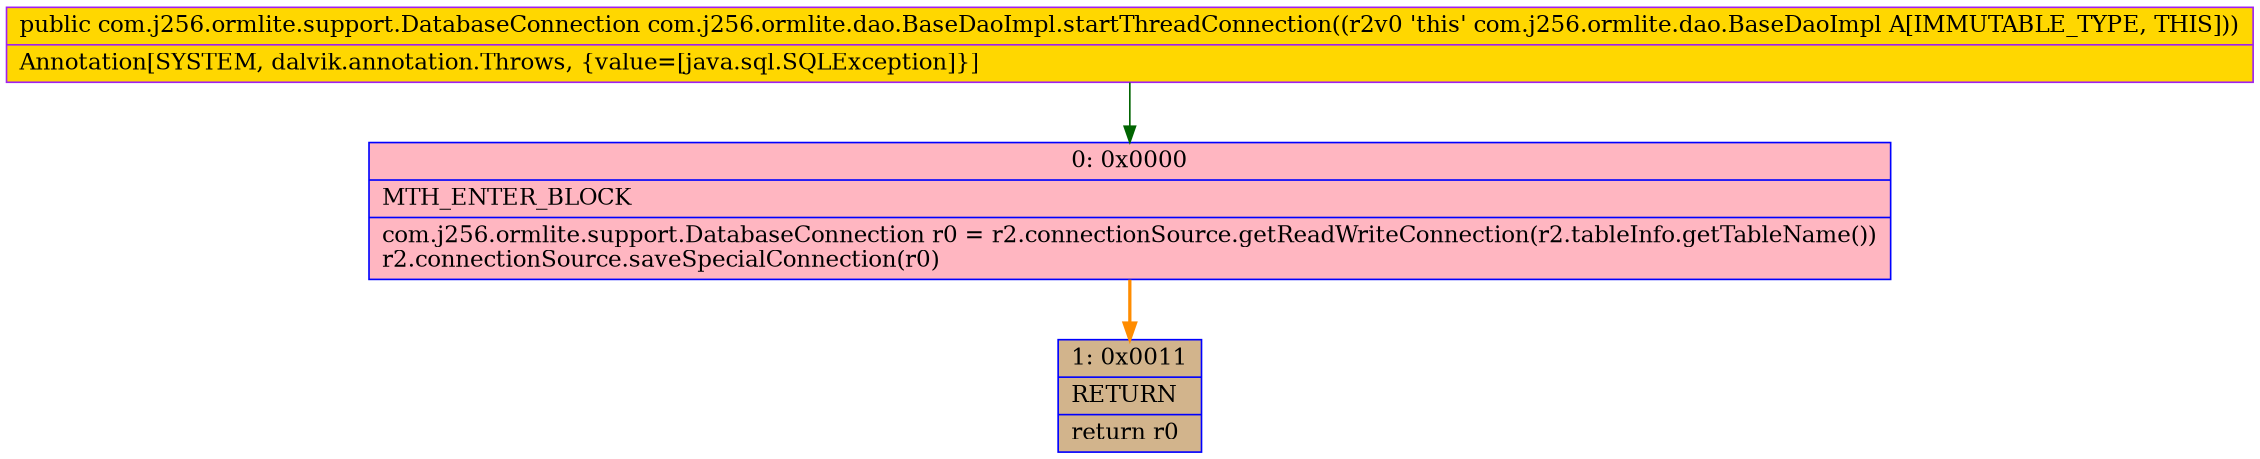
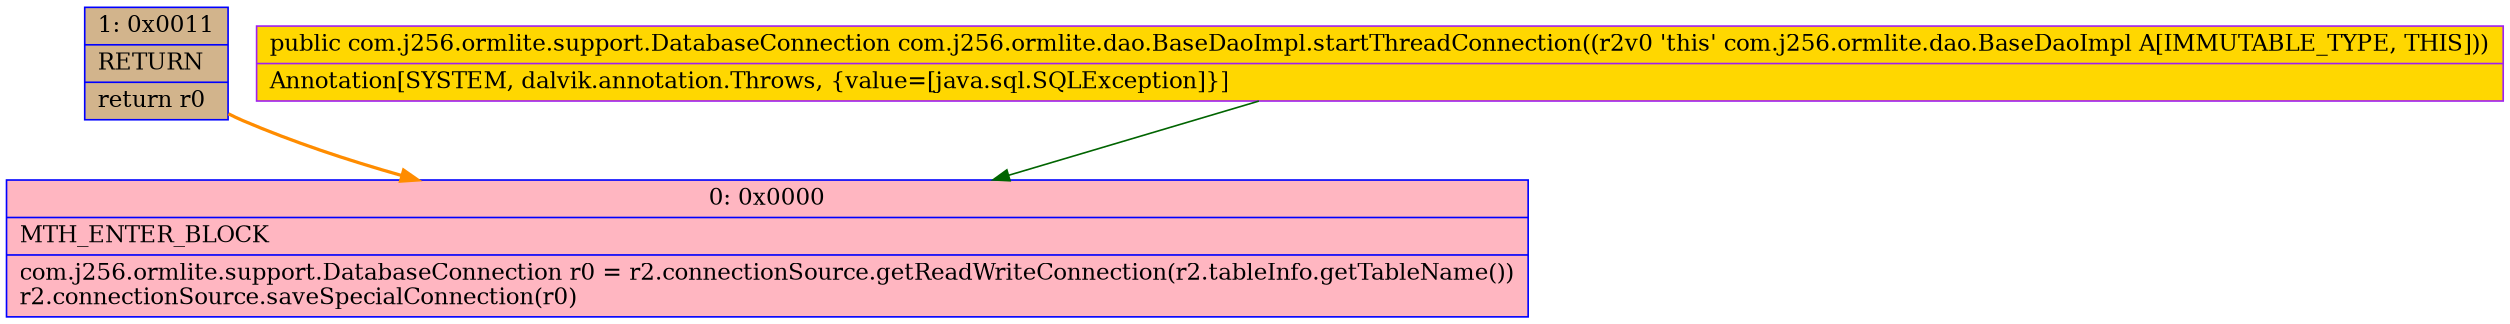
edge "0: 0x0000" -> "1: 0x0011": reversed
